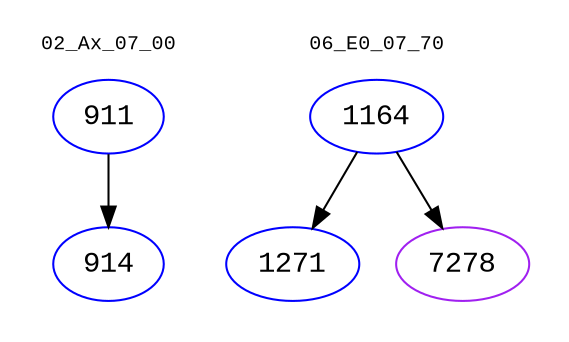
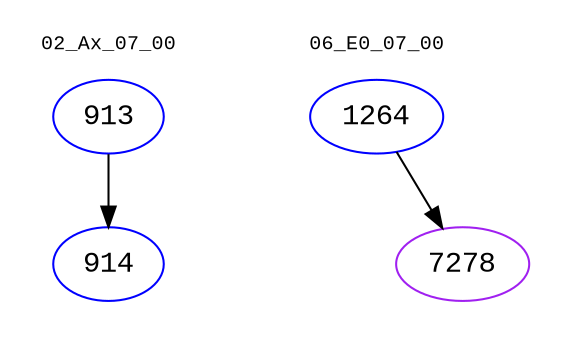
cluster "06_E0_07_70": label "06_E0_07_70" -> "06_E0_07_00"
node "911": label "911" -> "913"
node "1164": label "1164" -> "1264"
node "1271": removed
